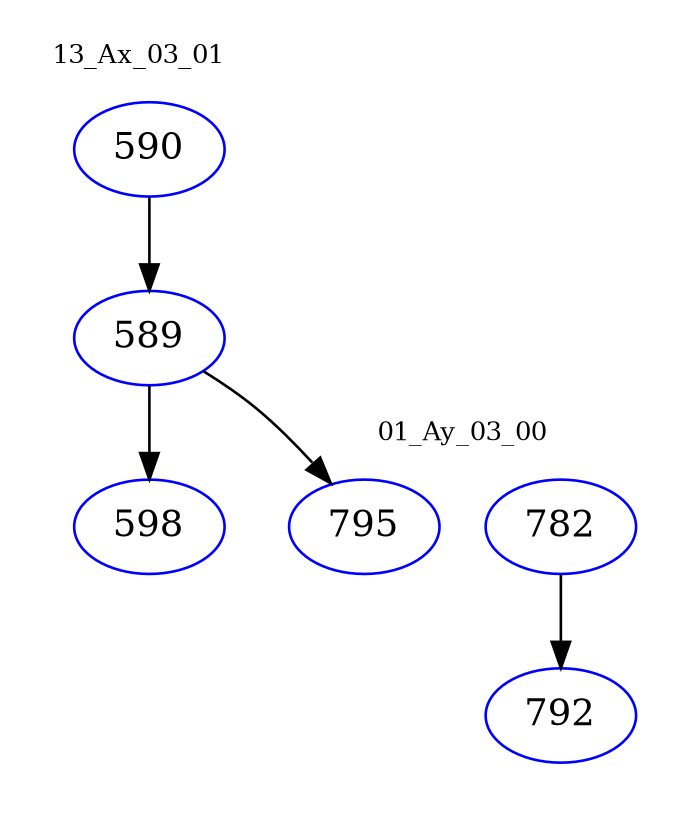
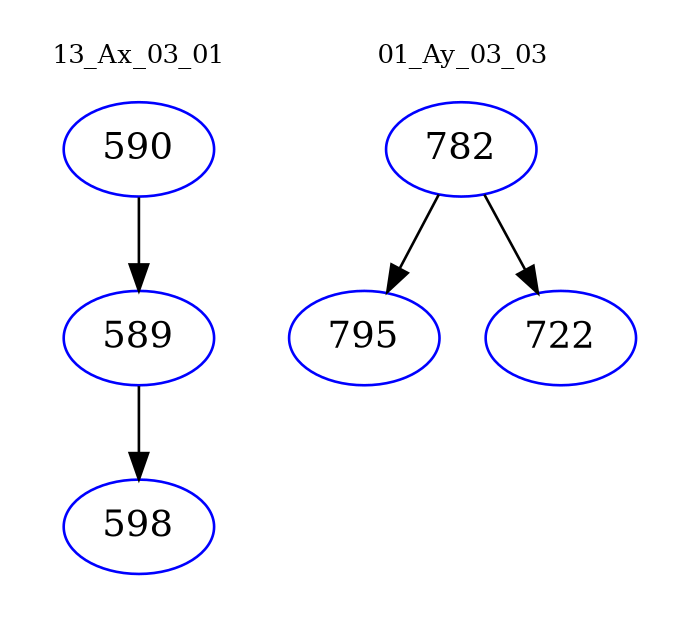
cluster "01_Ay_03_00": label "01_Ay_03_00" -> "01_Ay_03_03"
edge "589" -> "795": now "782" -> "795"
node "792": label "792" -> "722"
